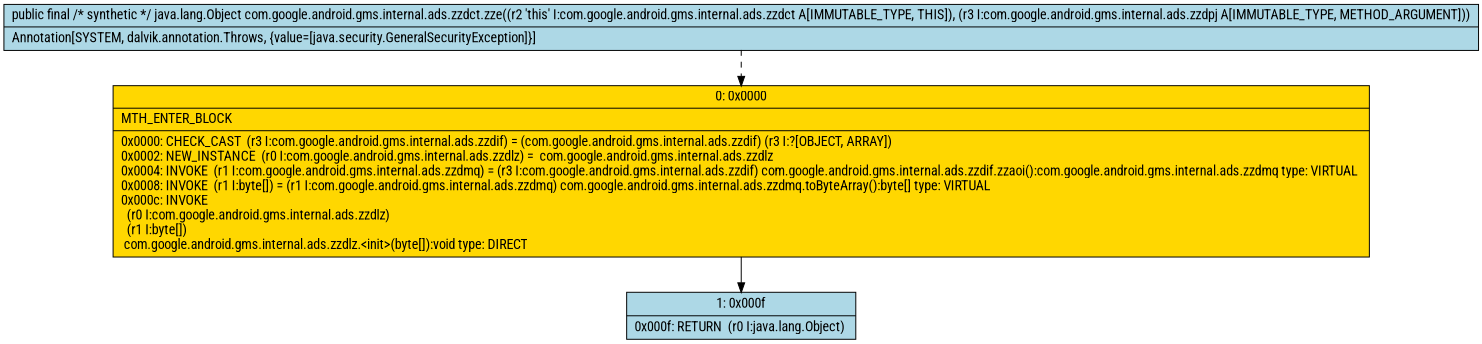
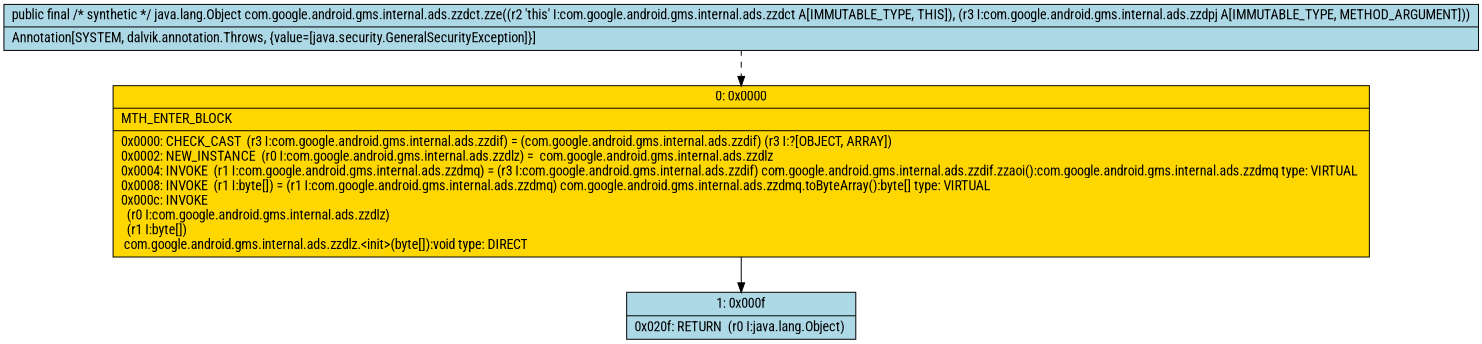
node "1: 0x000f": text "0x000f: RETURN  (r0 I:java.lang.Object)" -> "0x020f: RETURN  (r0 I:java.lang.Object)"
